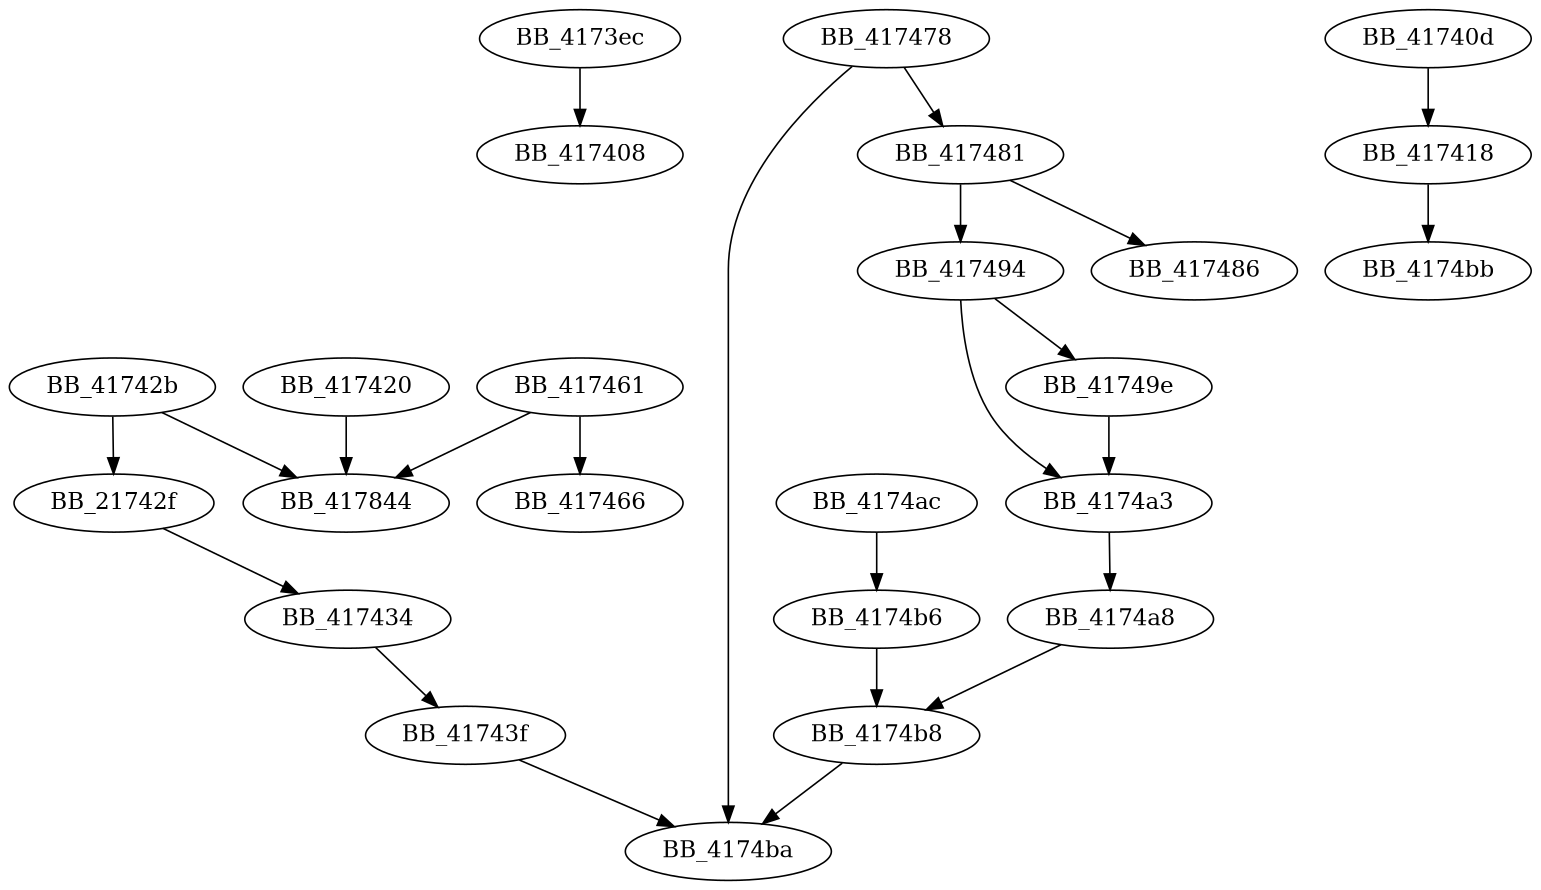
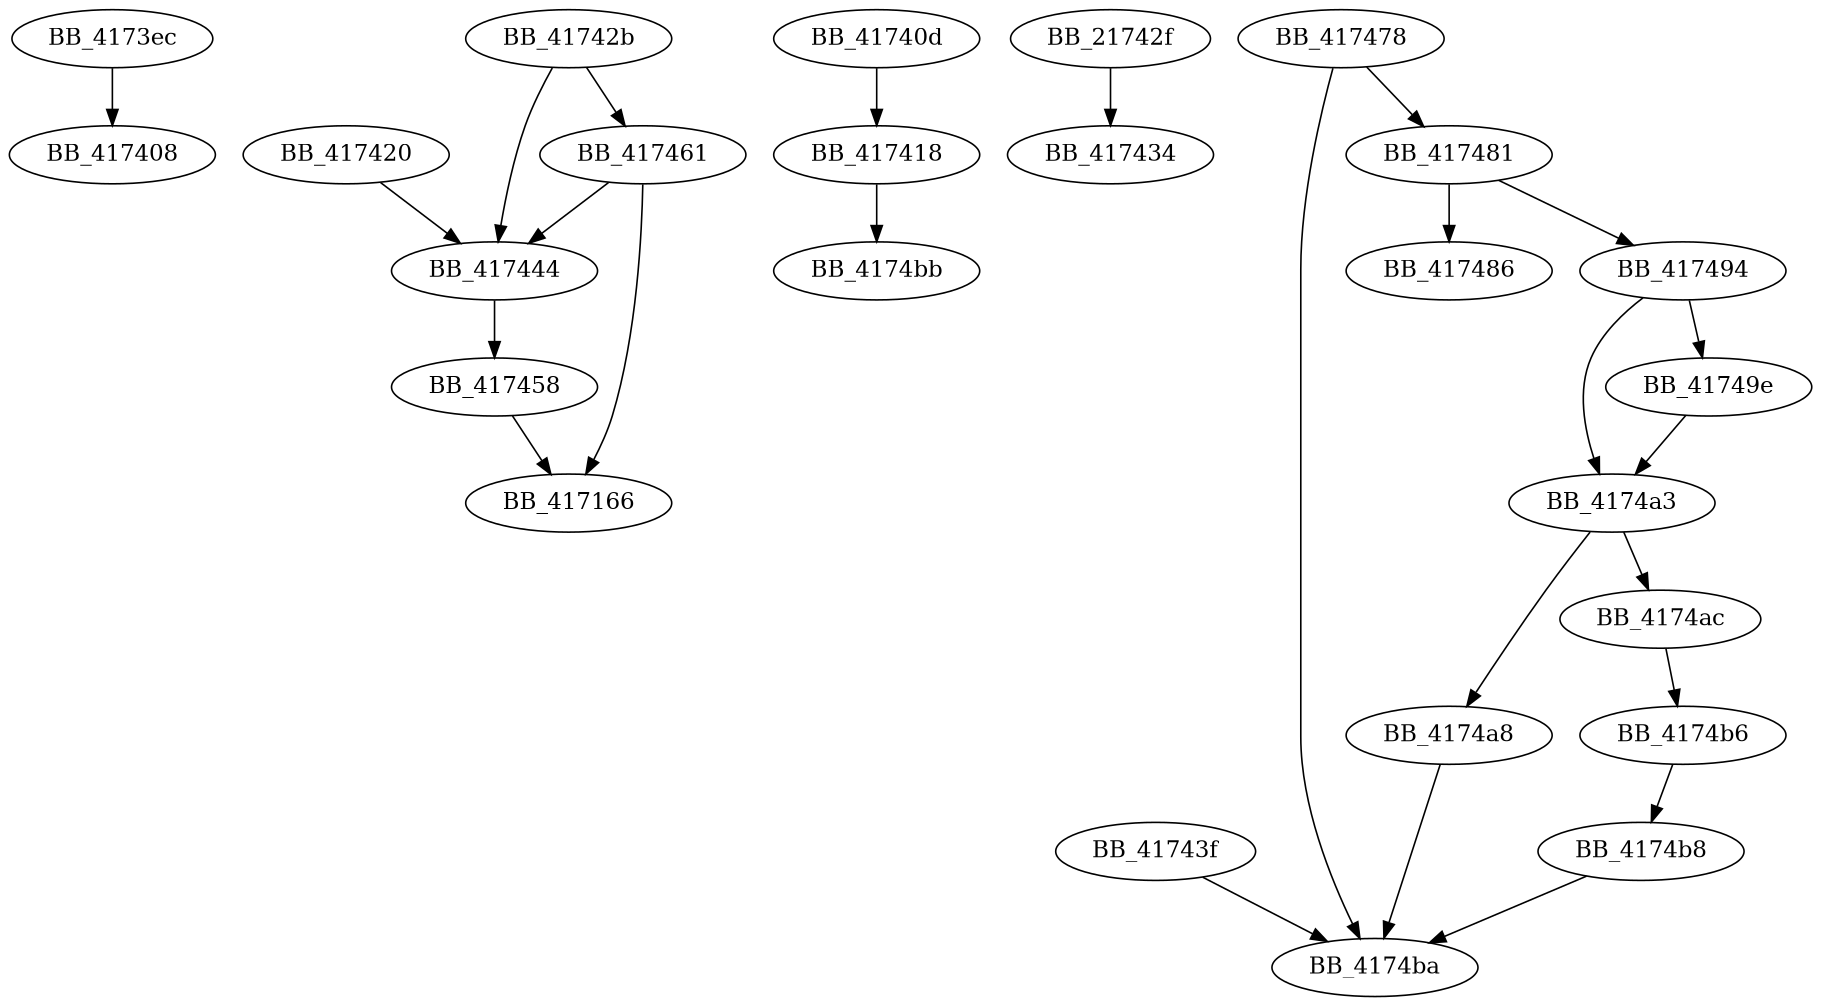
node "BB_417458": added
edge "BB_41742b" -> "BB_21742f": now "BB_41742b" -> "BB_417461"
node "BB_417844": label "BB_417844" -> "BB_417444"
node "BB_417466": label "BB_417466" -> "BB_417166"
edge "BB_4174a3" -> "BB_4174ac": added
edge "BB_417434" -> "BB_41743f": removed
edge "BB_4174a8" -> "BB_4174b8": now "BB_4174a8" -> "BB_4174ba"
